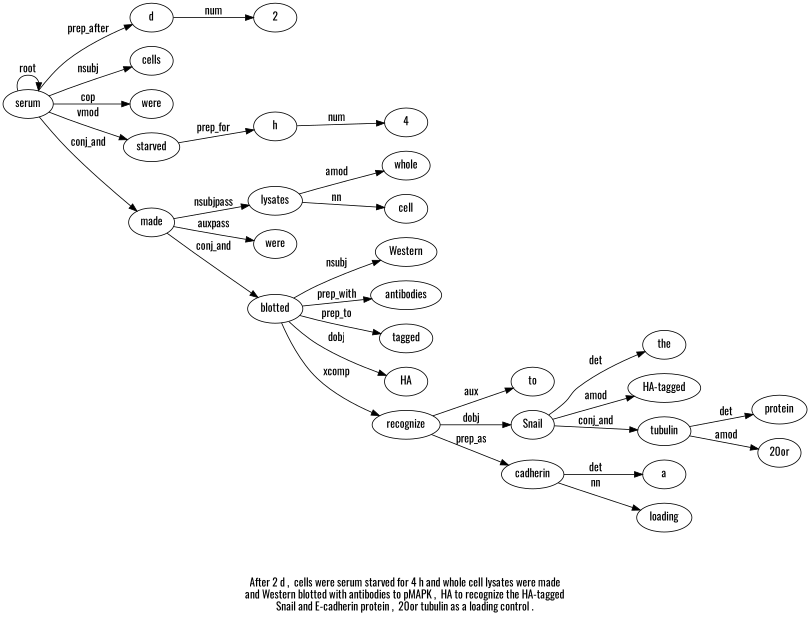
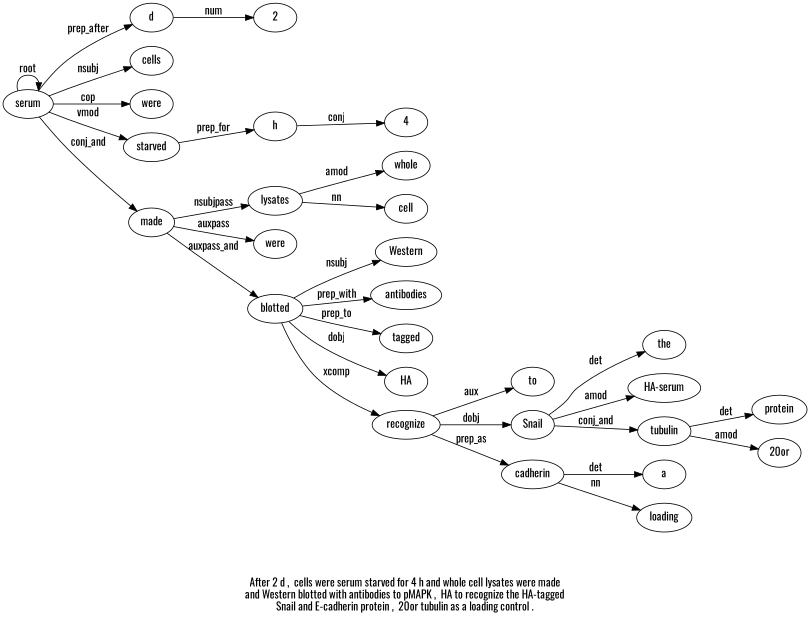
edge "h" -> "4": label "num" -> "conj"
edge "made" -> "blotted": label "conj_and" -> "auxpass_and"
node "HA-tagged": label "HA-tagged" -> "HA-serum"
